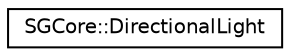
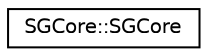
node "SGCore::DirectionalLight": label "SGCore::DirectionalLight" -> "SGCore::SGCore"
